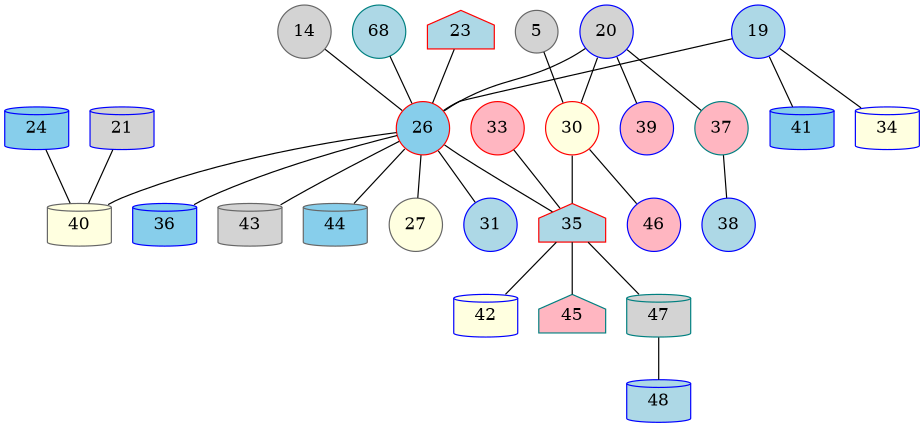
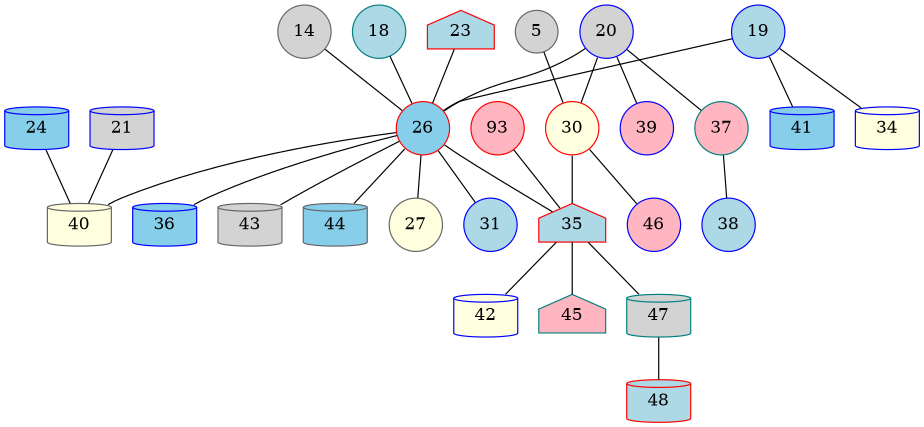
node "68": label "68" -> "18"
node "33": label "33" -> "93"
node "48": color blue -> red
